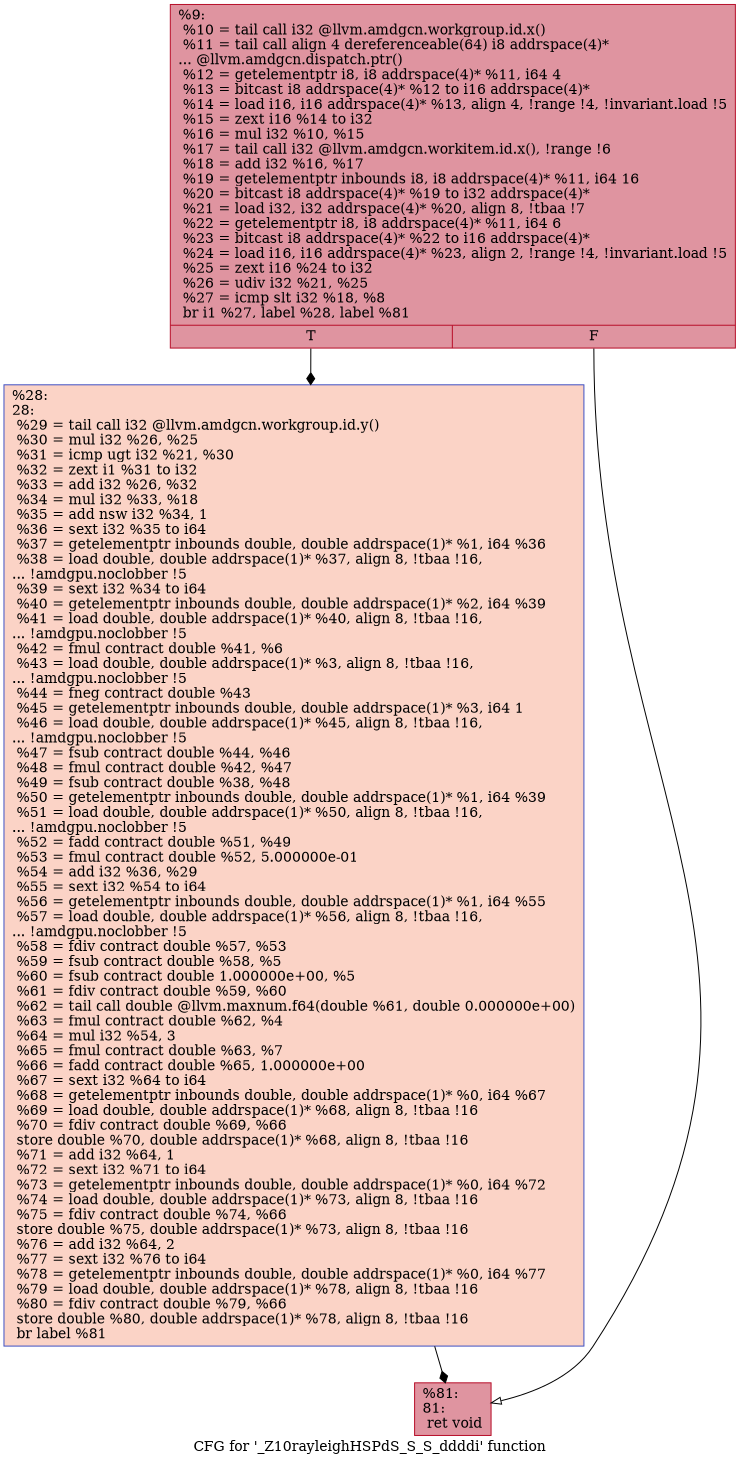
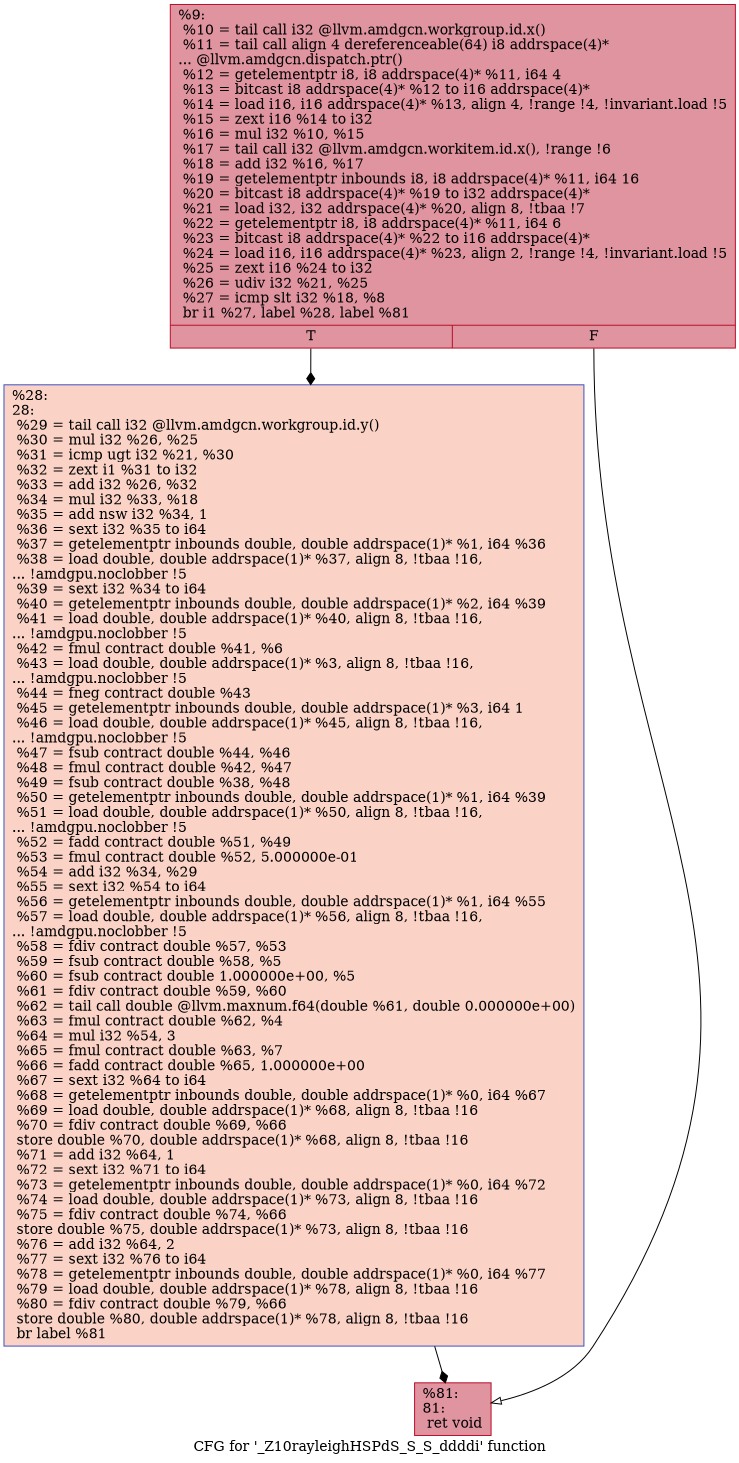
node "%28:": text "%54 = add i32 %36, %29" -> "%54 = add i32 %34, %29"
